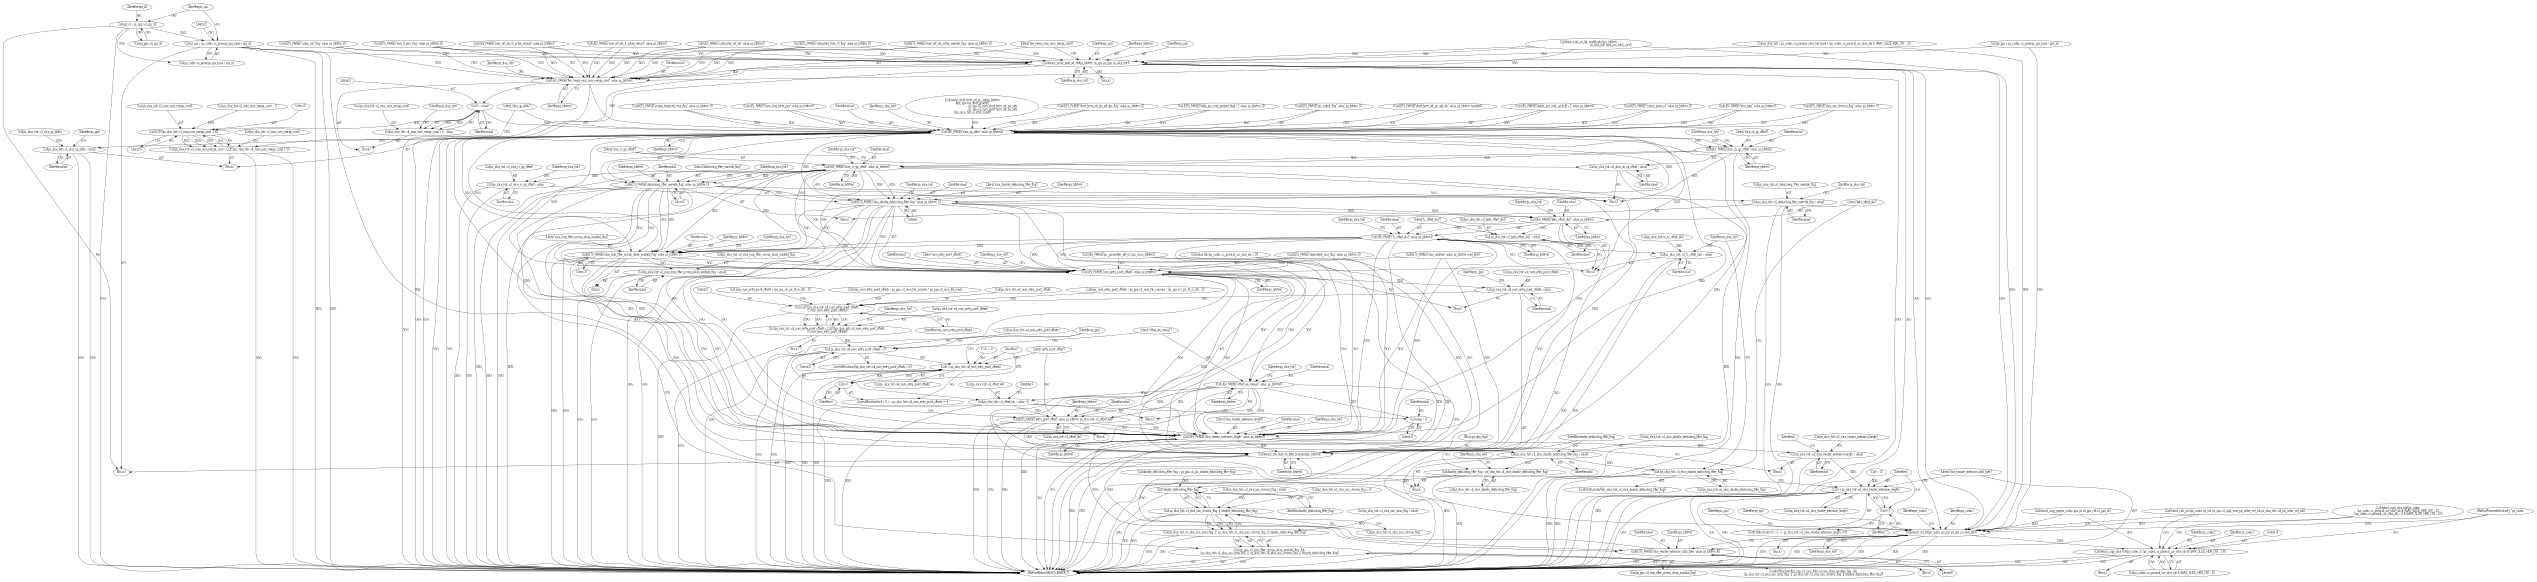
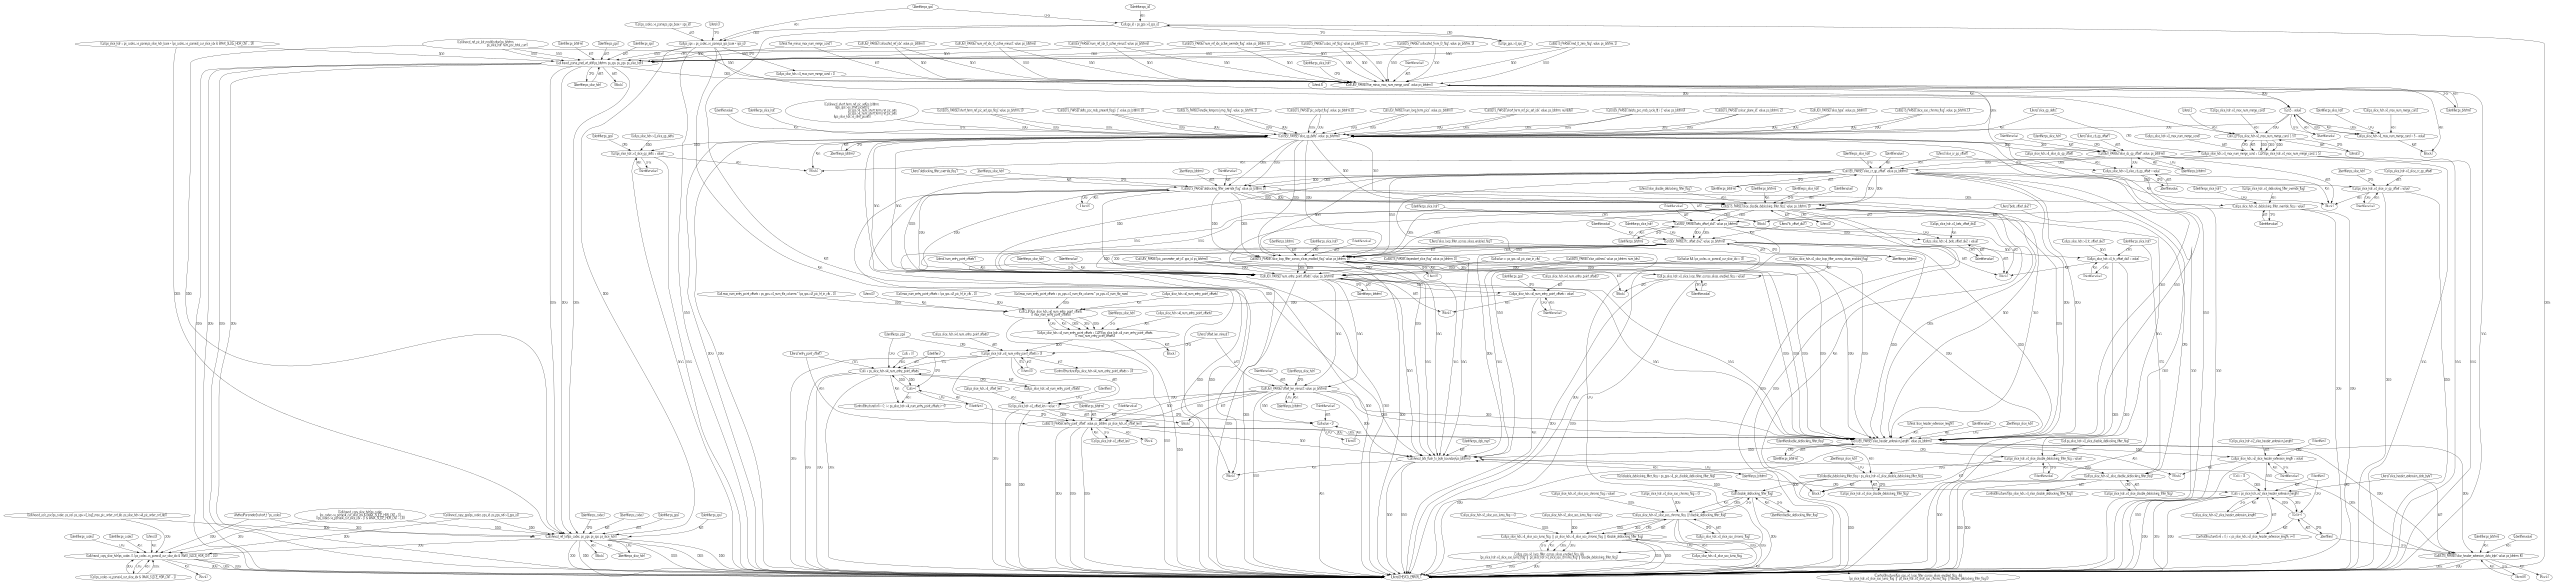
node "(Call,ps_pps = ps_codec->s_parse.ps_pps_base + pps_id)": removed
edge "(Call,ps_sps = ps_codec->s_parse.ps_sps_base + sps_id)" -> "(Call,ps_codec->s_parse.ps_sps_base + sps_id)": now "(Call,ps_sps = ps_codec->s_parse.ps_sps_base + sps_id)" -> "(Call,ps_slice_hdr->i1_max_num_merge_cand = 1)"
edge "(Call,sps_id = ps_pps->i1_sps_id)" -> "(Call,ps_codec->s_parse.ps_sps_base + sps_id)": removed, label "DDG:"
edge "(Call,ps_slice_hdr->i1_max_num_merge_cand = 5 - value)" -> "(Call,5 - value)": removed, label "CFG:"
node "(Call,ps_slice_hdr->i1_slice_cb_qp_offset)": added
node "(Call,value >= ps_sps->i4_pic_size_in_ctb)": added
node "(Identifier,max_num_entry_point_offsets)": removed
node "(Block,ps_dpb_mgr)": label "(Block,ps_dpb_mgr)" -> "(Identifier,ps_dpb_mgr)"
node "(Call,ps_slice_hdr->i1_slice_sao_luma_flag = 0)": added
node "(Call,ps_slice_hdr->i1_slice_sao_luma_flag)": added
node "(MethodReturn,IHEVCD_ERROR_T)": label "(MethodReturn,IHEVCD_ERROR_T)" -> "(Literal,IHEVCD_ERROR_T)"
node "(Call,ps_pps->i1_loop_filter_across_slices_enabled_flag)": removed
